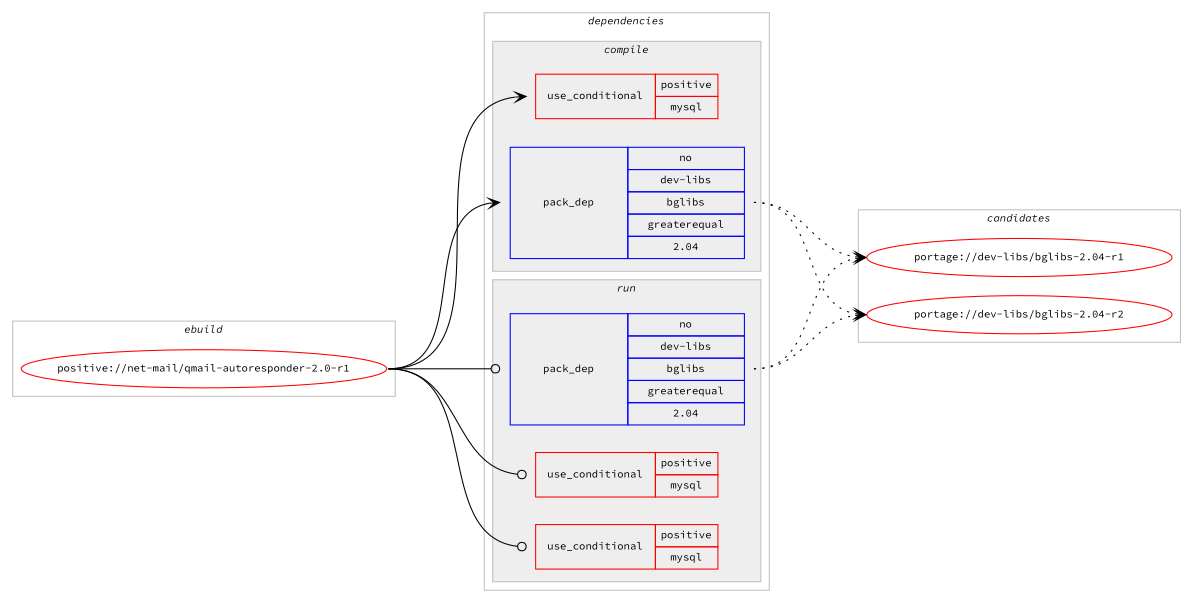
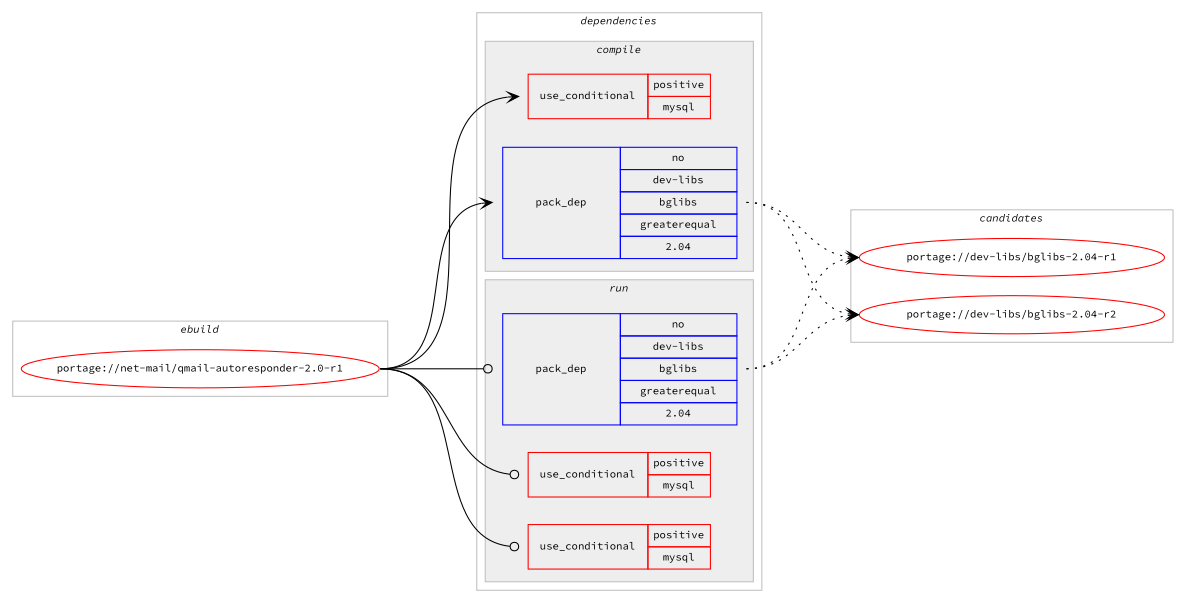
node "positive://net-mail/qmail-autoresponder-2.0-r1": label "positive://net-mail/qmail-autoresponder-2.0-r1" -> "portage://net-mail/qmail-autoresponder-2.0-r1"
